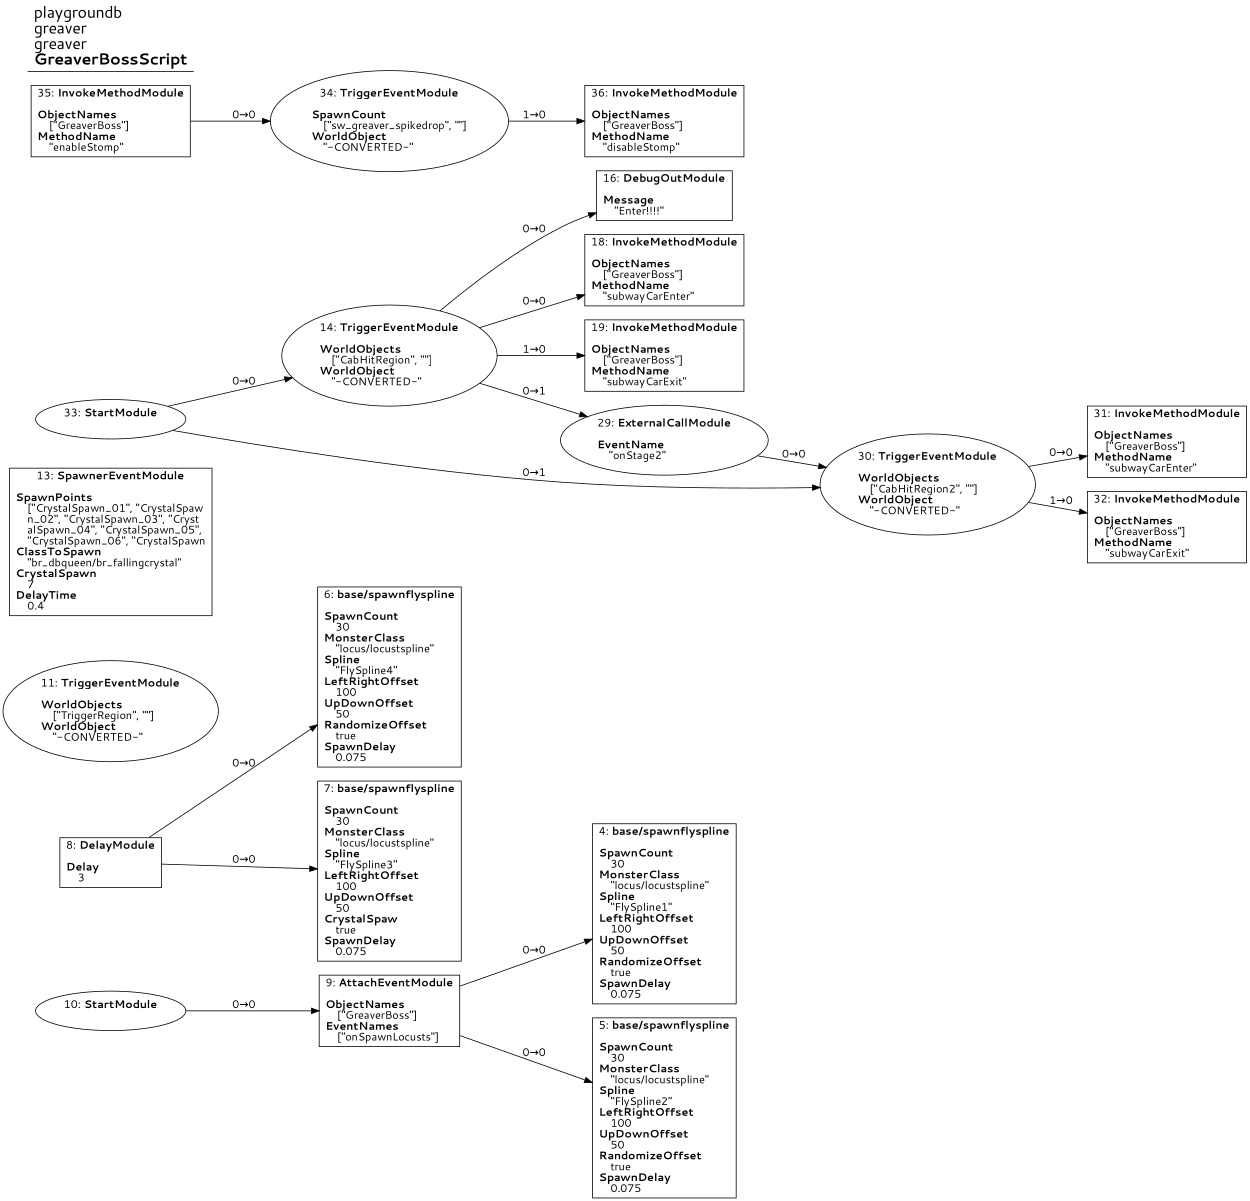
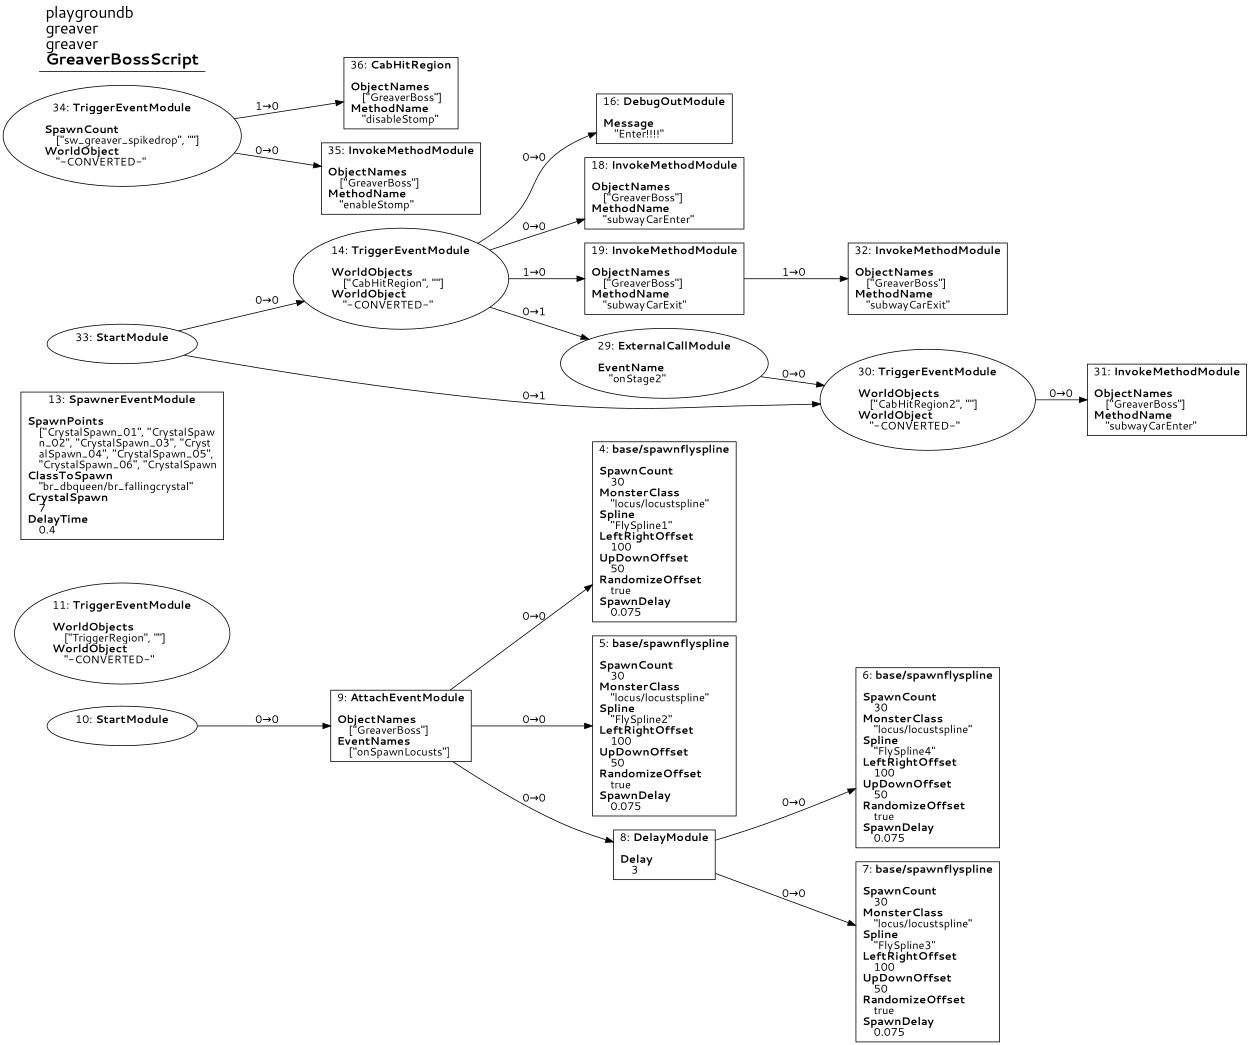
node "36:": text "InvokeMethodModule" -> "CabHitRegion"
edge "35:" -> "34:": reversed
edge "30:" -> "32:": now "19:" -> "32:"
edge "9:" -> "8:": added, label "0→0"
node "7:": text "CrystalSpaw" -> "RandomizeOffset"
